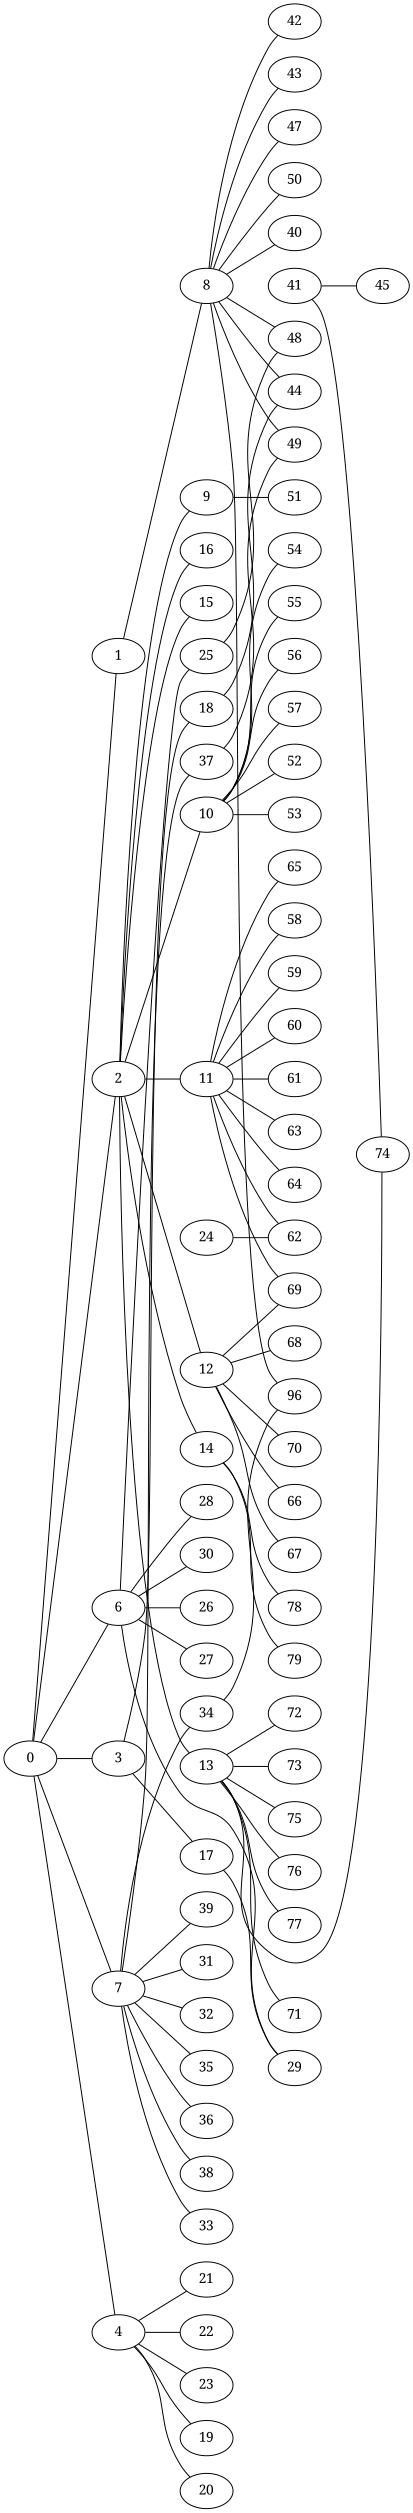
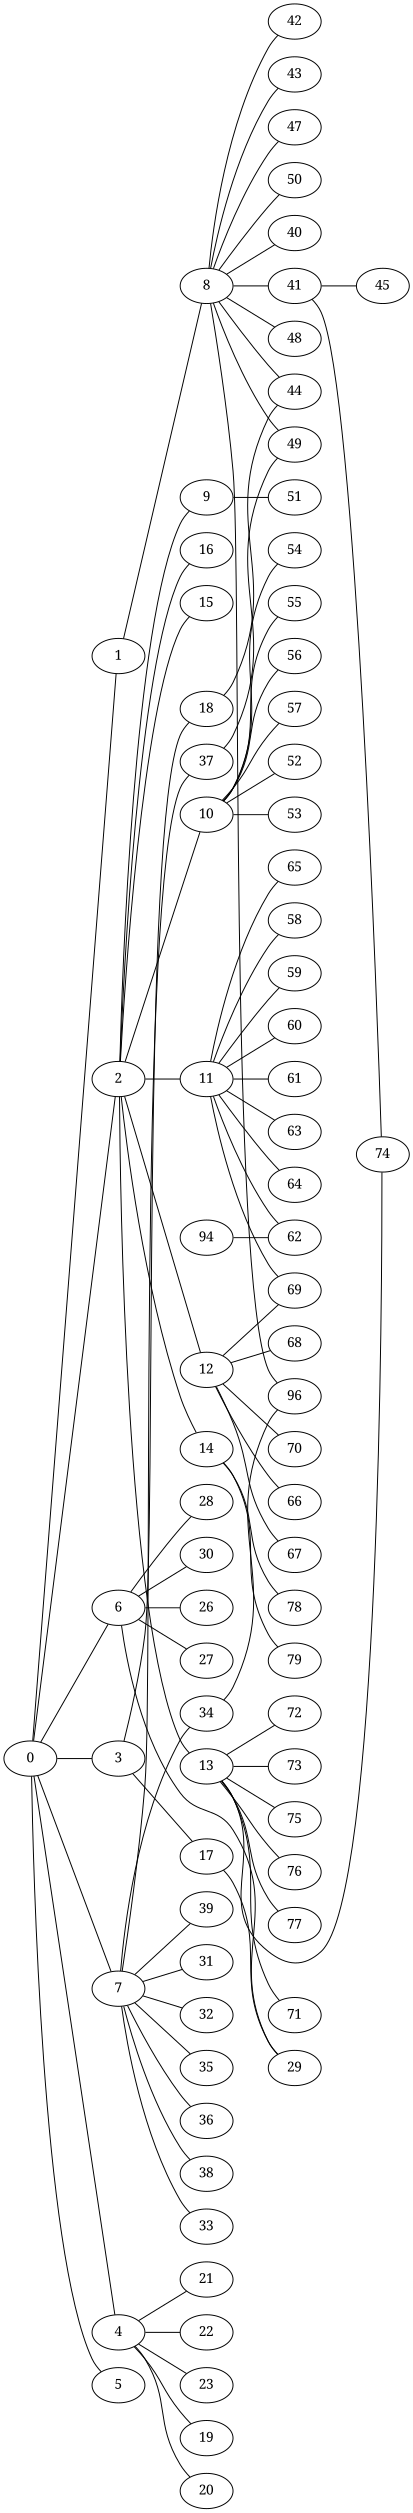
edge "8" -- "41": added
node "25": removed
node "24": label "24" -> "94"
node "5": added
